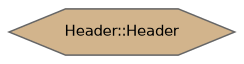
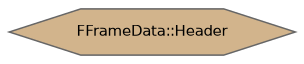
node "Header::Header": label "Header::Header" -> "FFrameData::Header"
